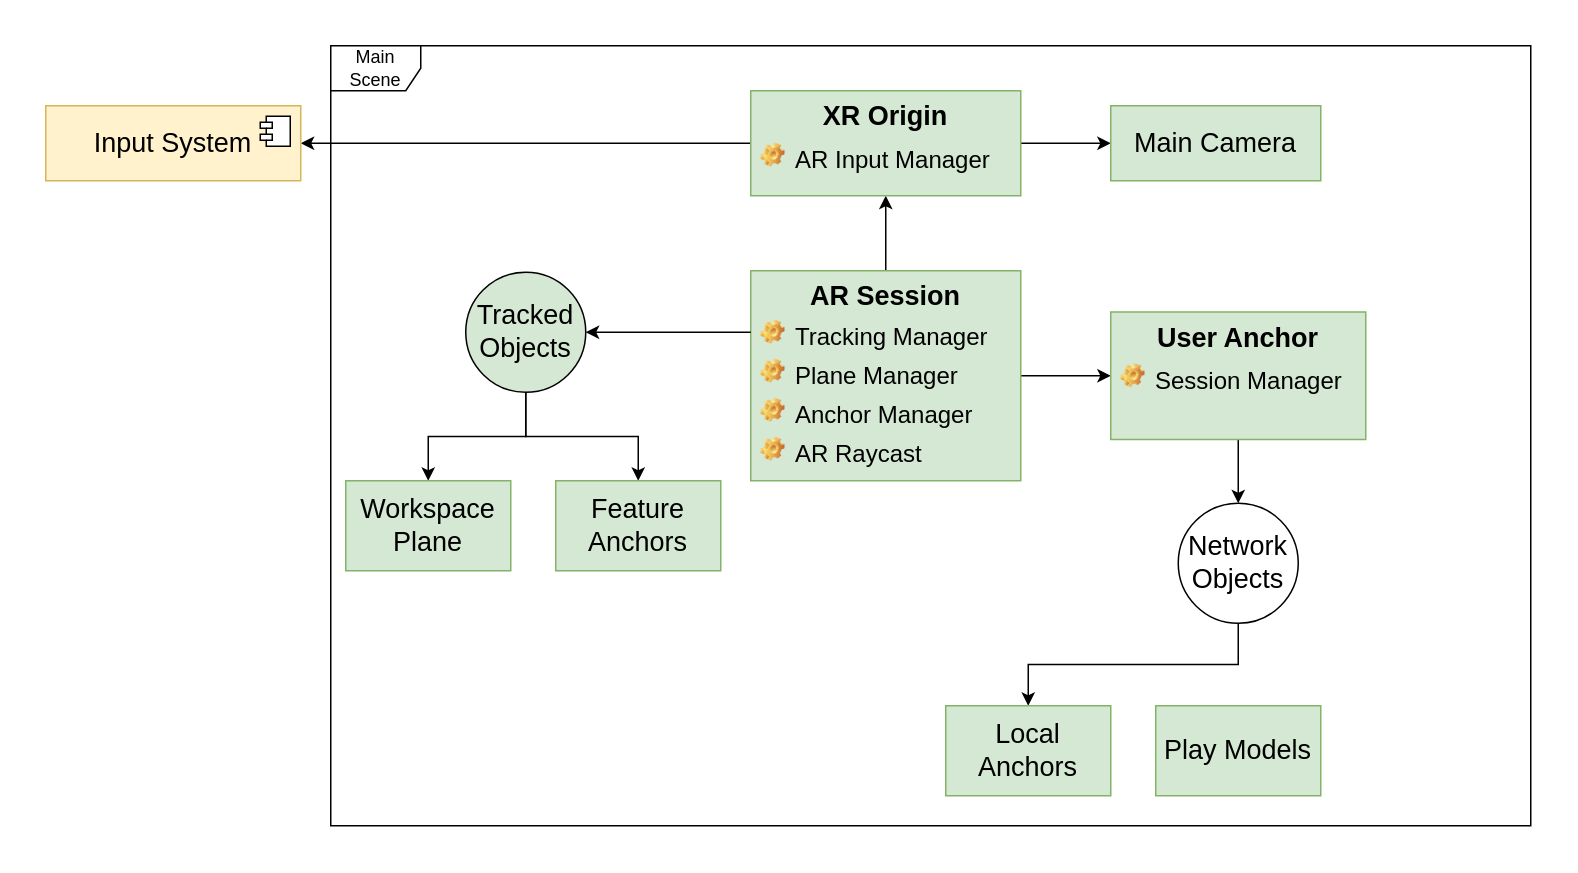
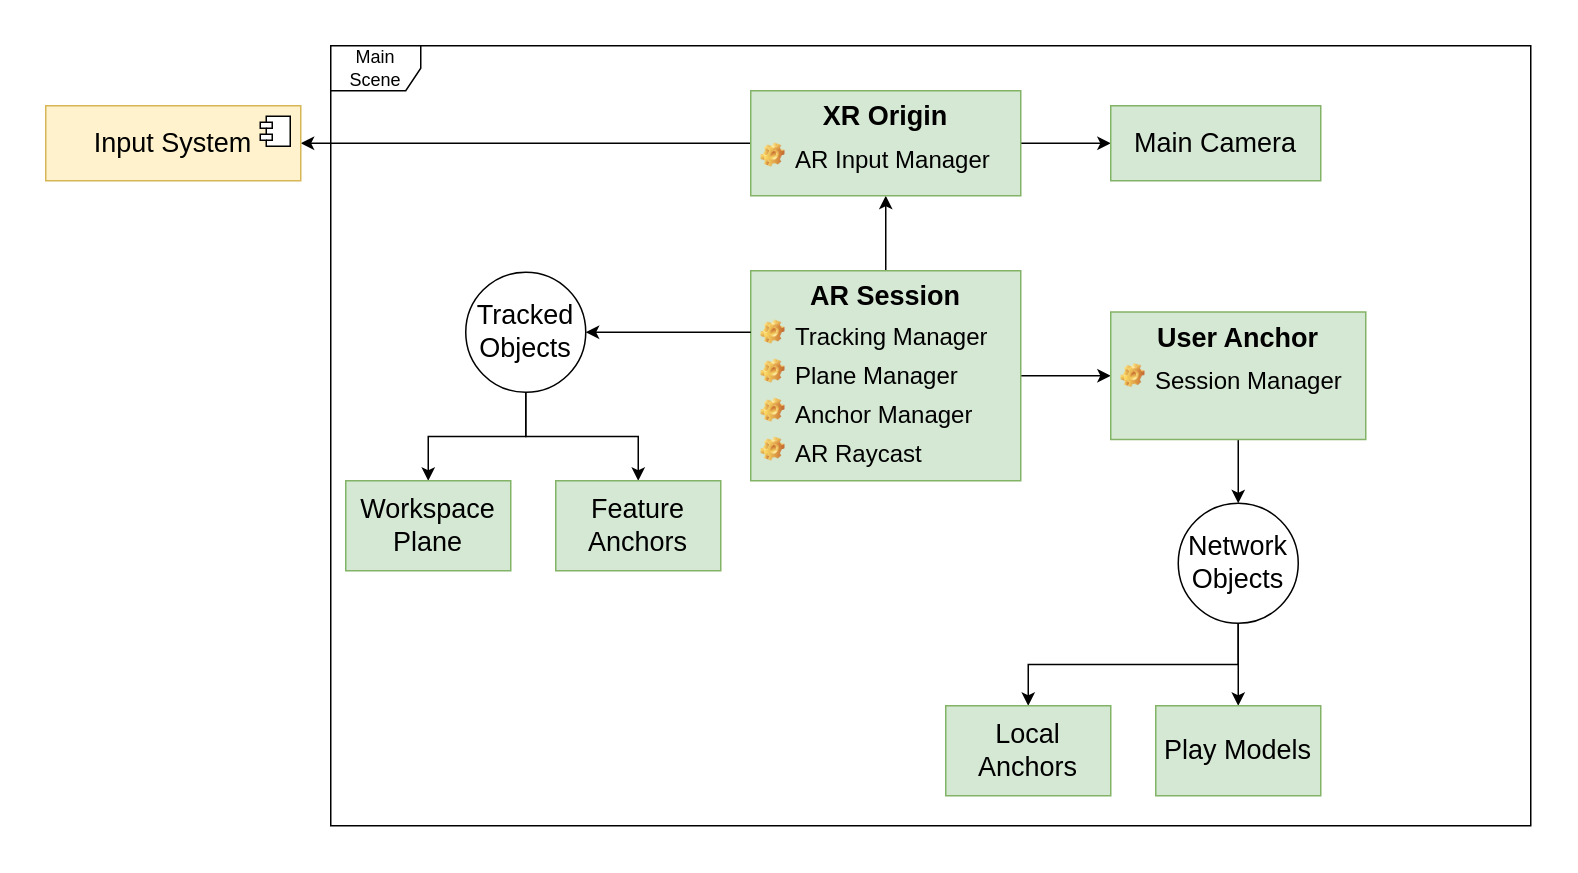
node "Tracked Objects": fillcolor #d5e8d4 -> #ffffff
edge "Network Objects" -> "Play Models": added
